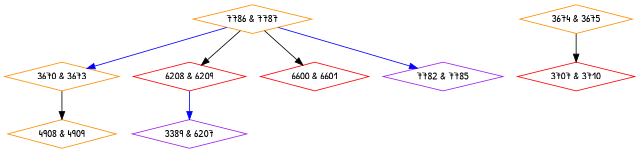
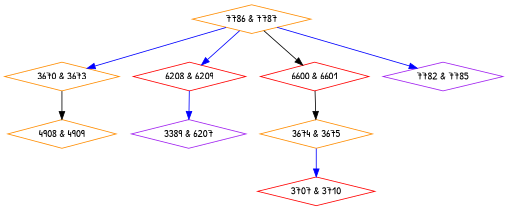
edge "3674 & 3675" -> "3707 & 3710": color black -> blue
edge "7786 & 7787" -> "6208 & 6209": color black -> blue
edge "6600 & 6601" -> "3674 & 3675": added
